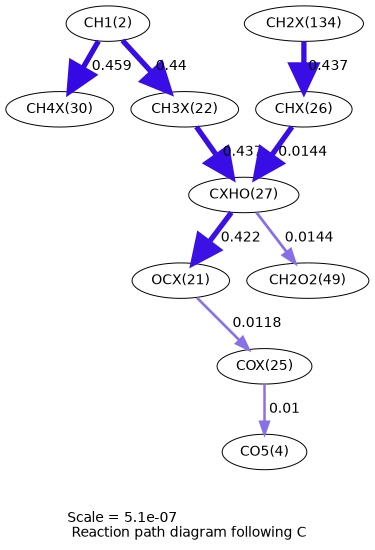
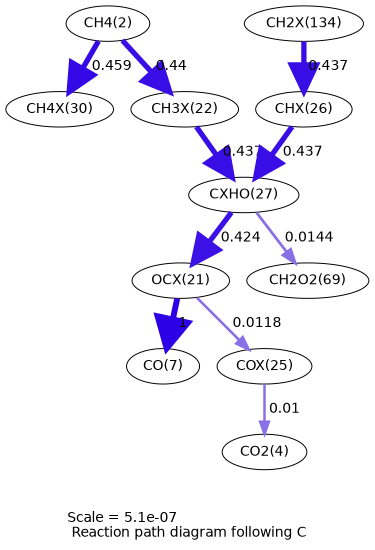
node "CH1(2)": label "CH1(2)" -> "CH4(2)"
edge "CHX(26)" -> "CXHO(27)": label " 0.0144" -> " 0.437"
edge "CXHO(27)" -> "OCX(21)": label " 0.422" -> " 0.424"
node "CH2O2(49)": label "CH2O2(49)" -> "CH2O2(69)"
node "CO(7)": added
node "CO5(4)": label "CO5(4)" -> "CO2(4)"
